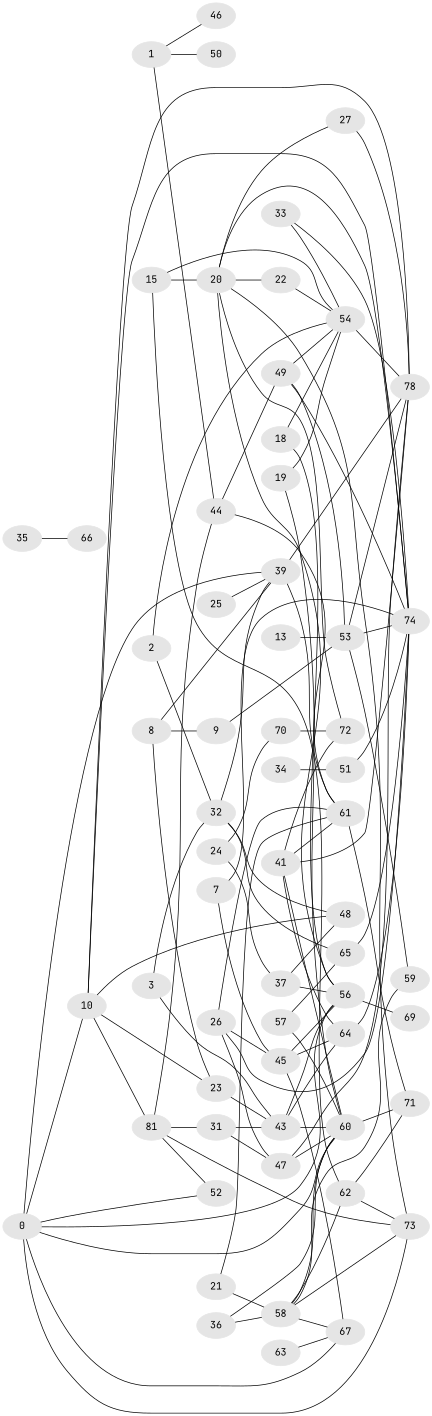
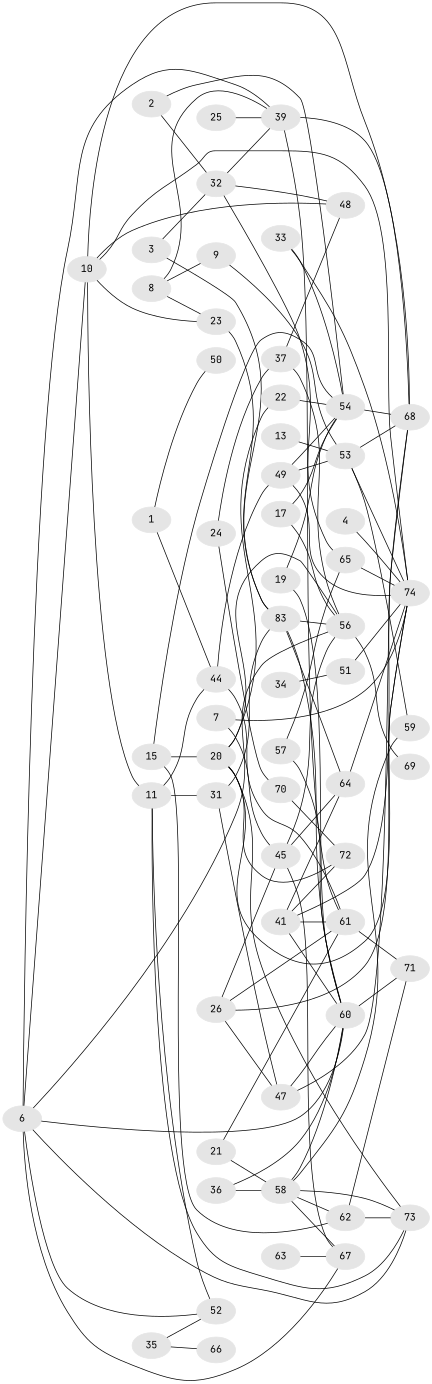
node "46": removed
node "27": removed
node "78": label "78" -> "68"
node "18": label "18" -> "17"
node "4": added
node "81": label "81" -> "11"
node "43": label "43" -> "83"
node "0": label "0" -> "6"
edge "52" -- "35": added
